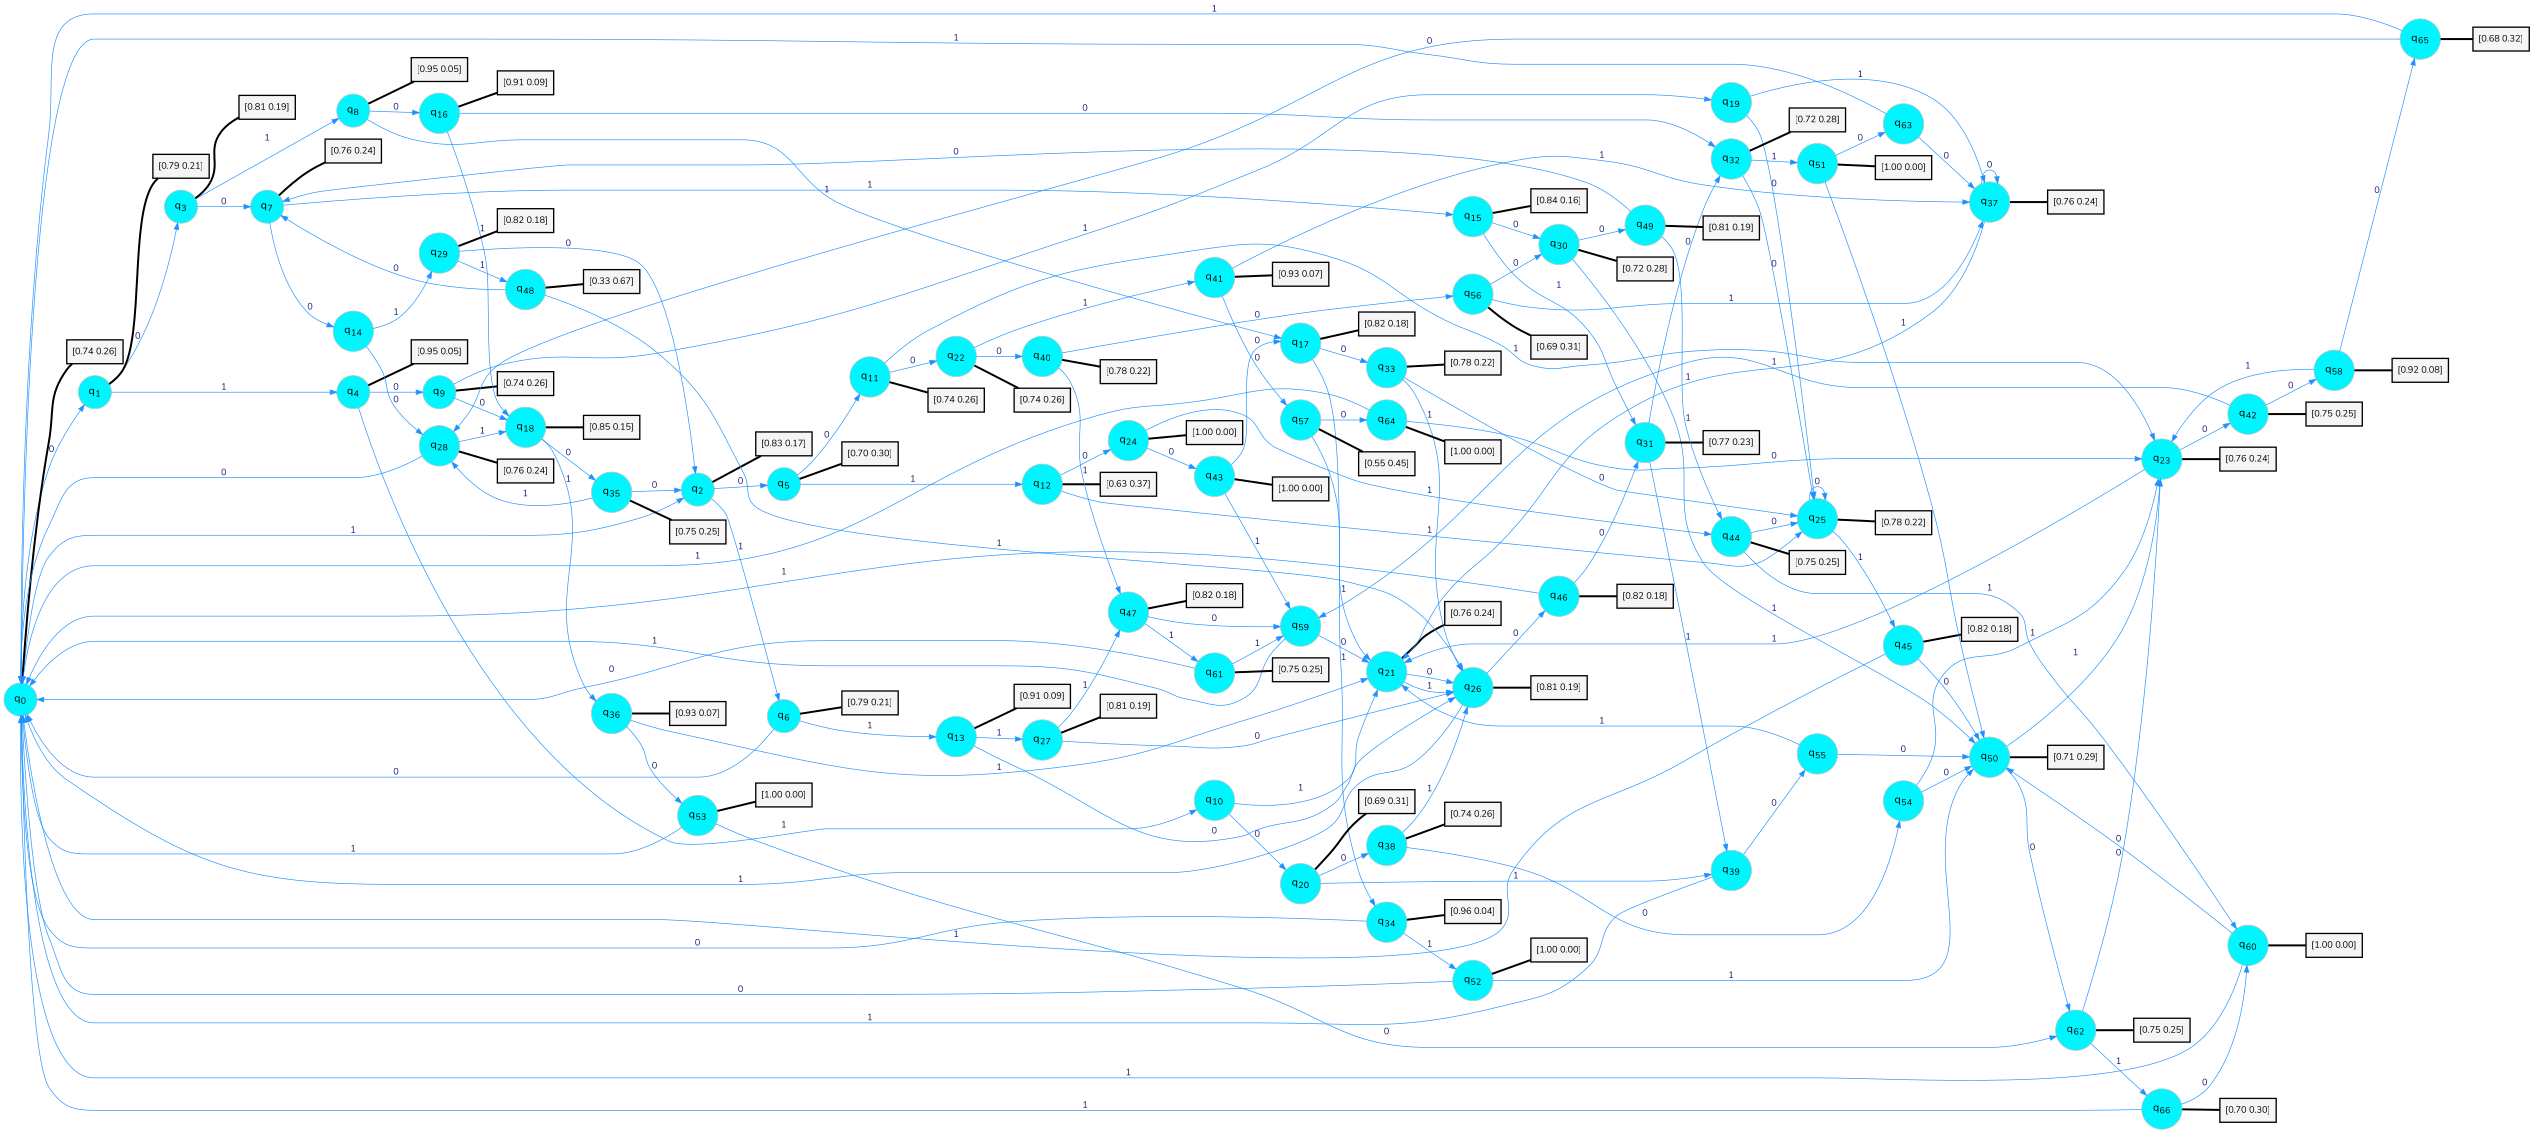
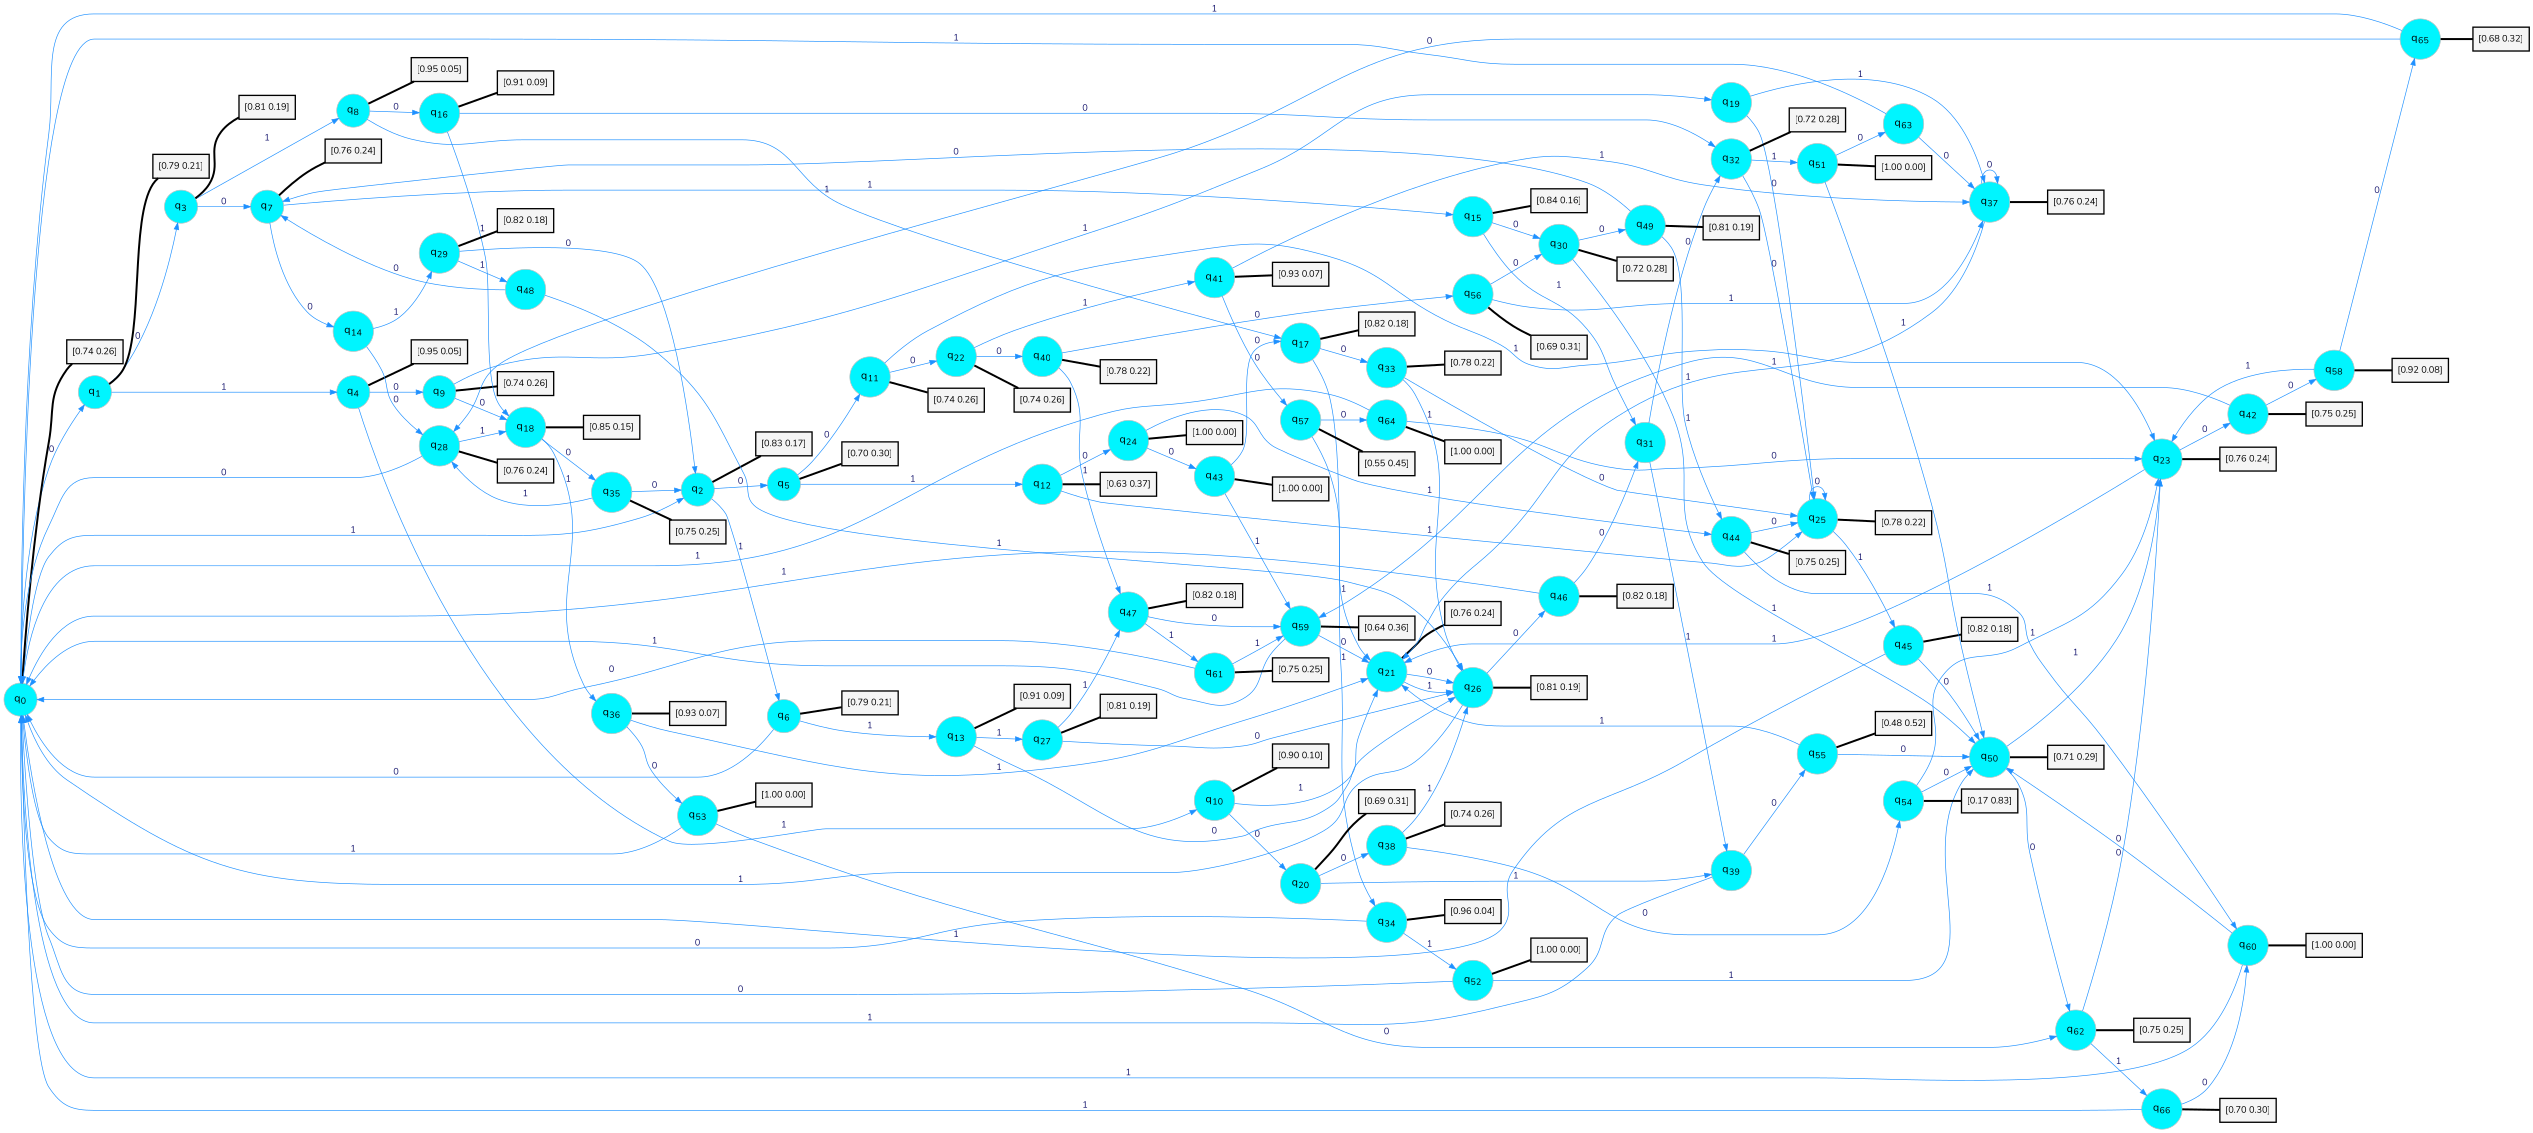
node "[0.33 0.67]": removed
node "[0.77 0.23]": removed
node "[0.64 0.36]": added
node "[0.48 0.52]": added
node "[0.90 0.10]": added
node "[0.17 0.83]": added
